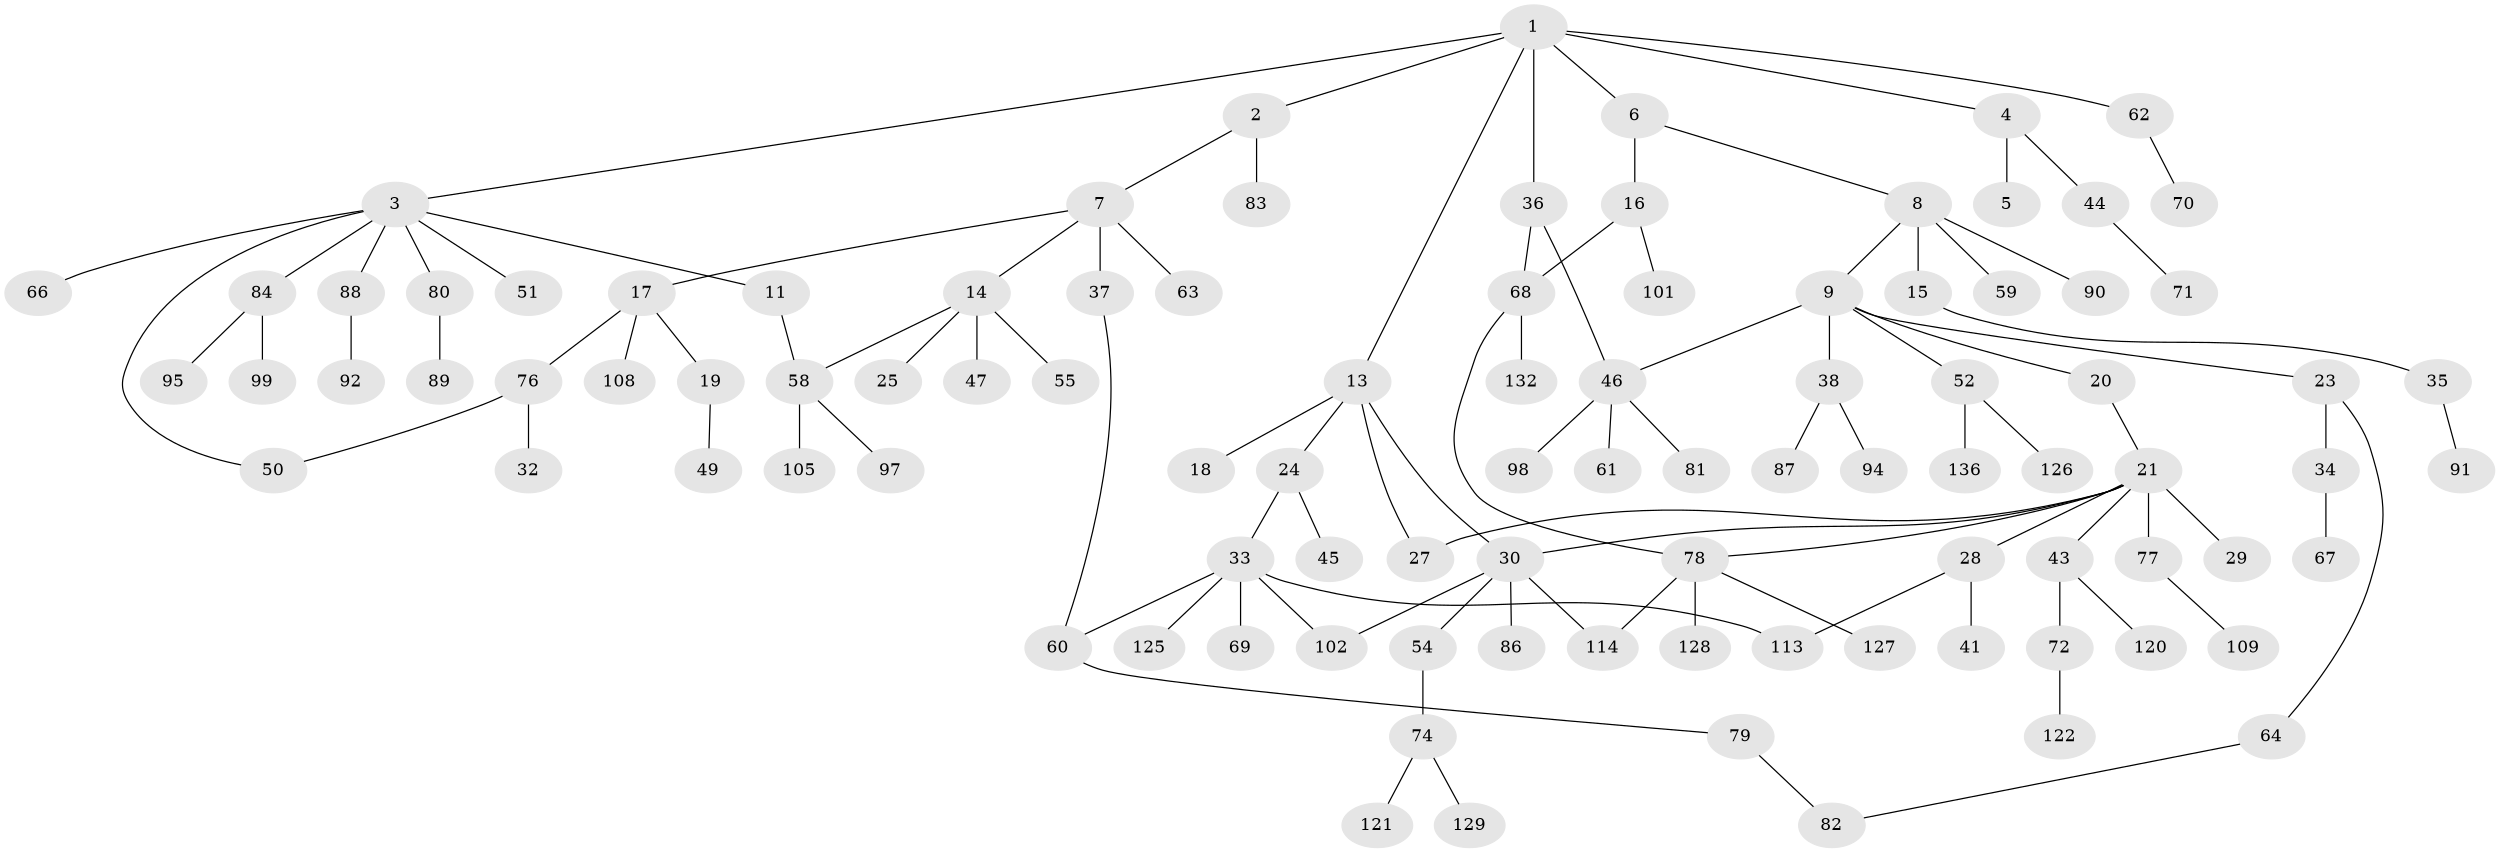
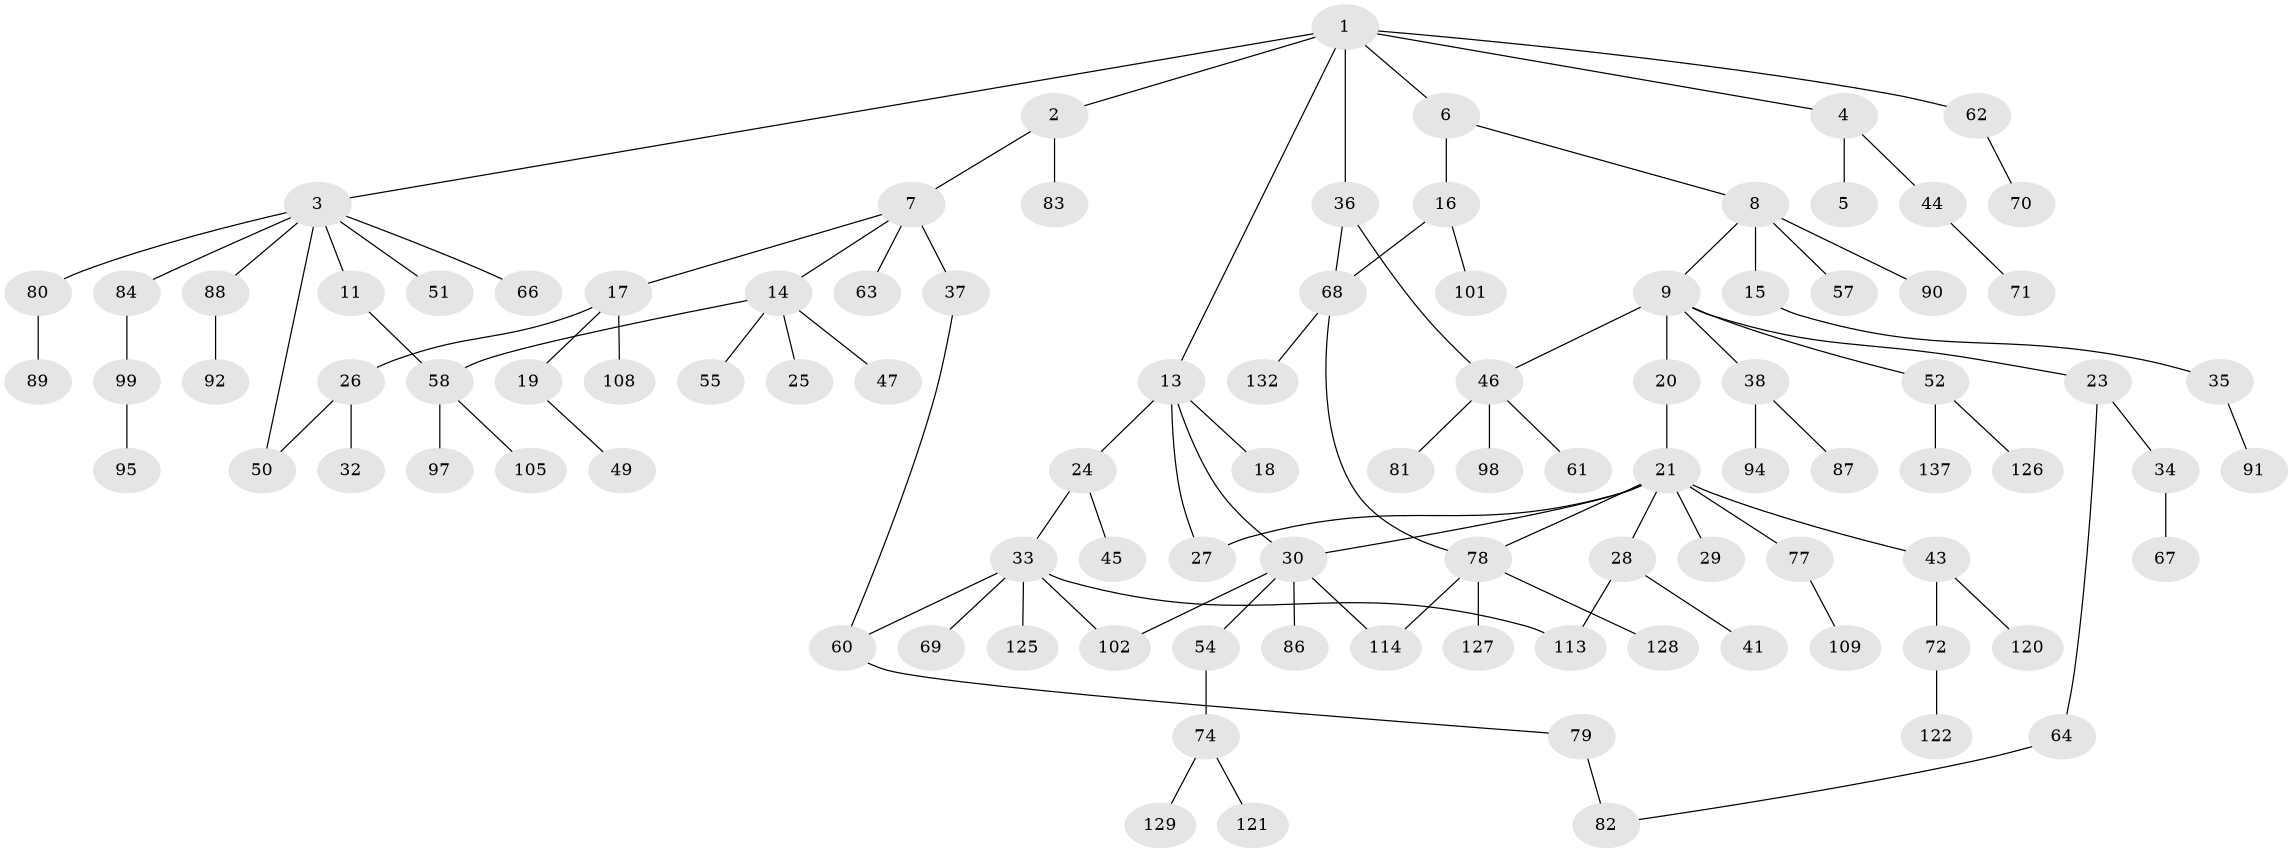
node "59": label "59" -> "57"
edge "84" -- "95": now "99" -- "95"
node "76": label "76" -> "26"
node "136": label "136" -> "137"
